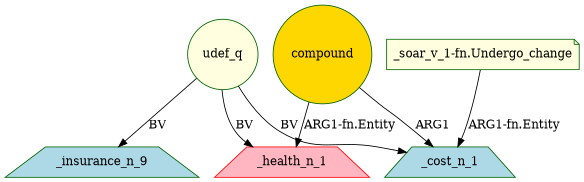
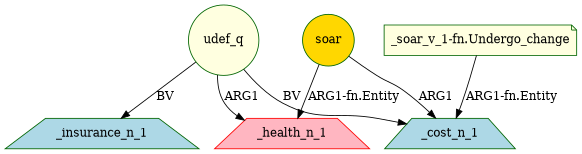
node "compound": label "compound" -> "soar"
edge "udef_q" -> "_health_n_1": label "BV" -> "ARG1"
node "_insurance_n_9": label "_insurance_n_9" -> "_insurance_n_1"
